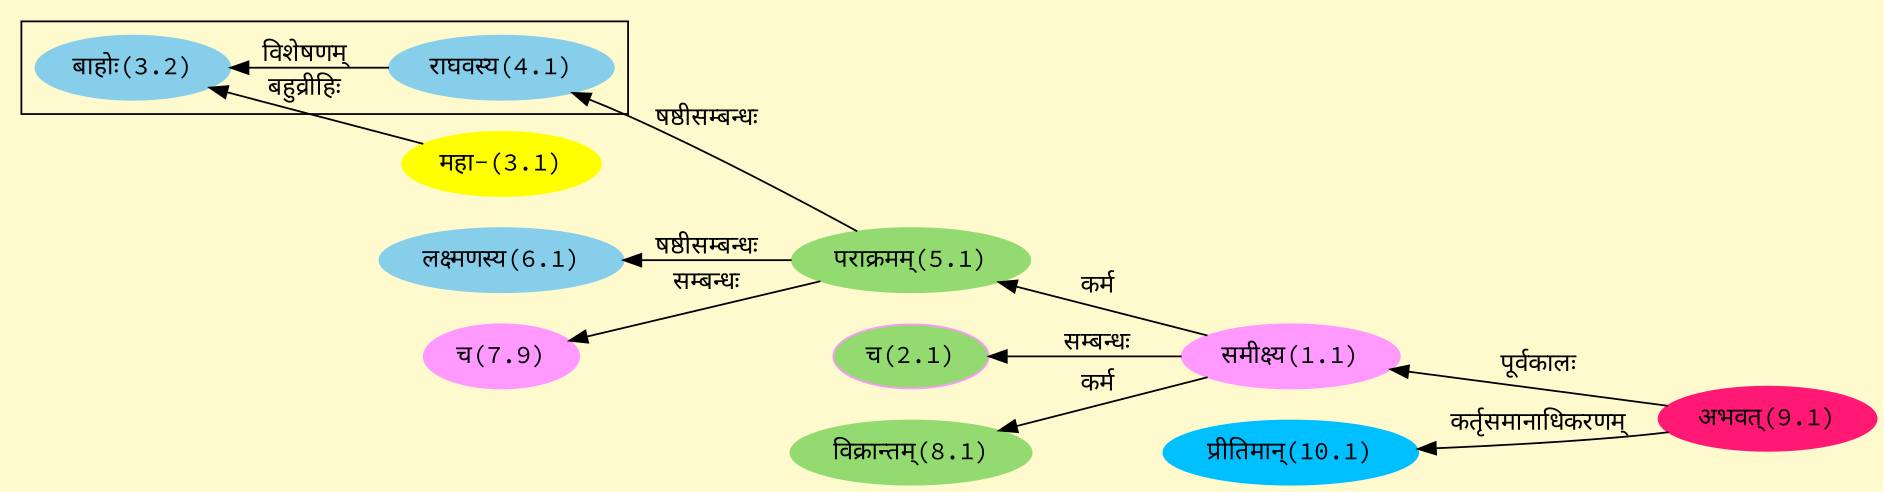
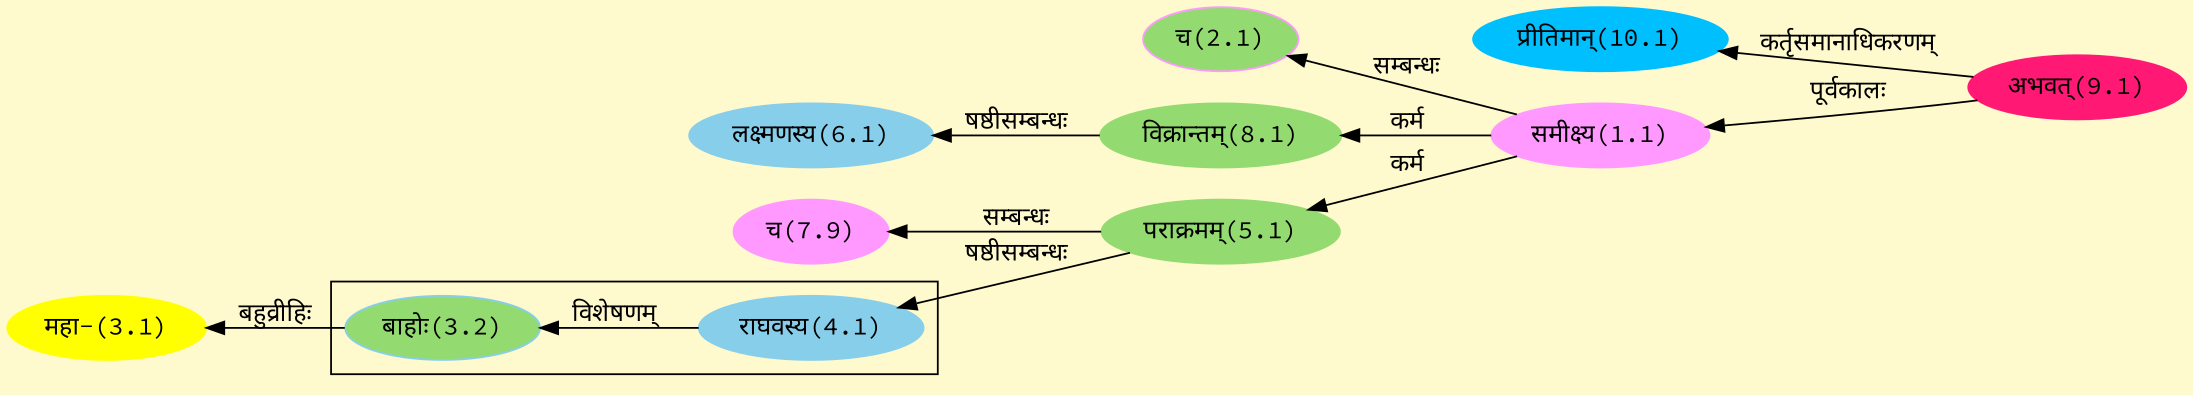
node "बाहोः(3.2)": fillcolor #87ceeb -> #93db70
edge "महा-(3.1)" -> "बाहोः(3.2)": reversed
edge "पराक्रमम्(5.1)" -> "लक्ष्मणस्य(6.1)": now "विक्रान्तम्(8.1)" -> "लक्ष्मणस्य(6.1)"
